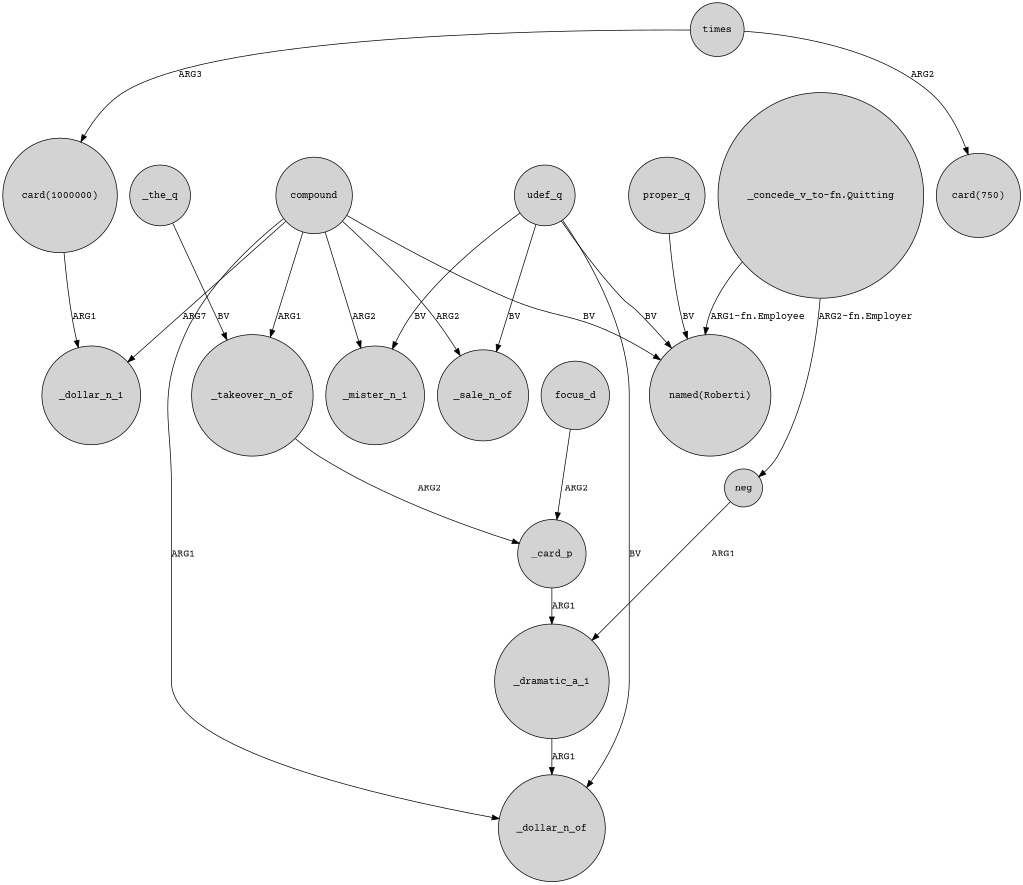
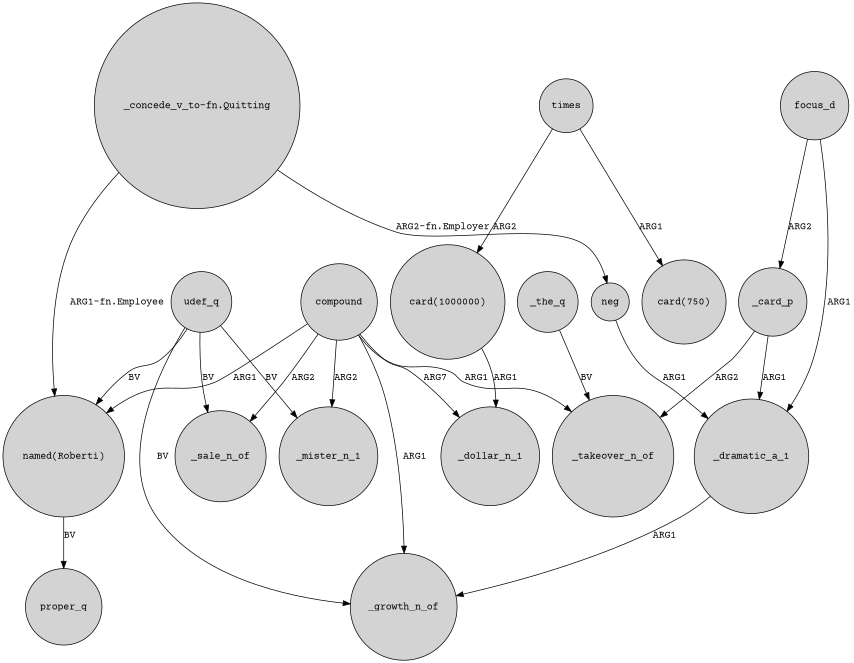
edge "times" -> "card(1000000)": label "ARG3" -> "ARG2"
edge "times" -> "card(750)": label "ARG2" -> "ARG1"
edge "focus_d" -> "_dramatic_a_1": added, label "ARG1"
edge "proper_q" -> "named(Roberti)": reversed
edge "compound" -> "named(Roberti)": label "BV" -> "ARG1"
edge "_takeover_n_of" -> "_card_p": reversed
node "_dollar_n_of": label "_dollar_n_of" -> "_growth_n_of"
